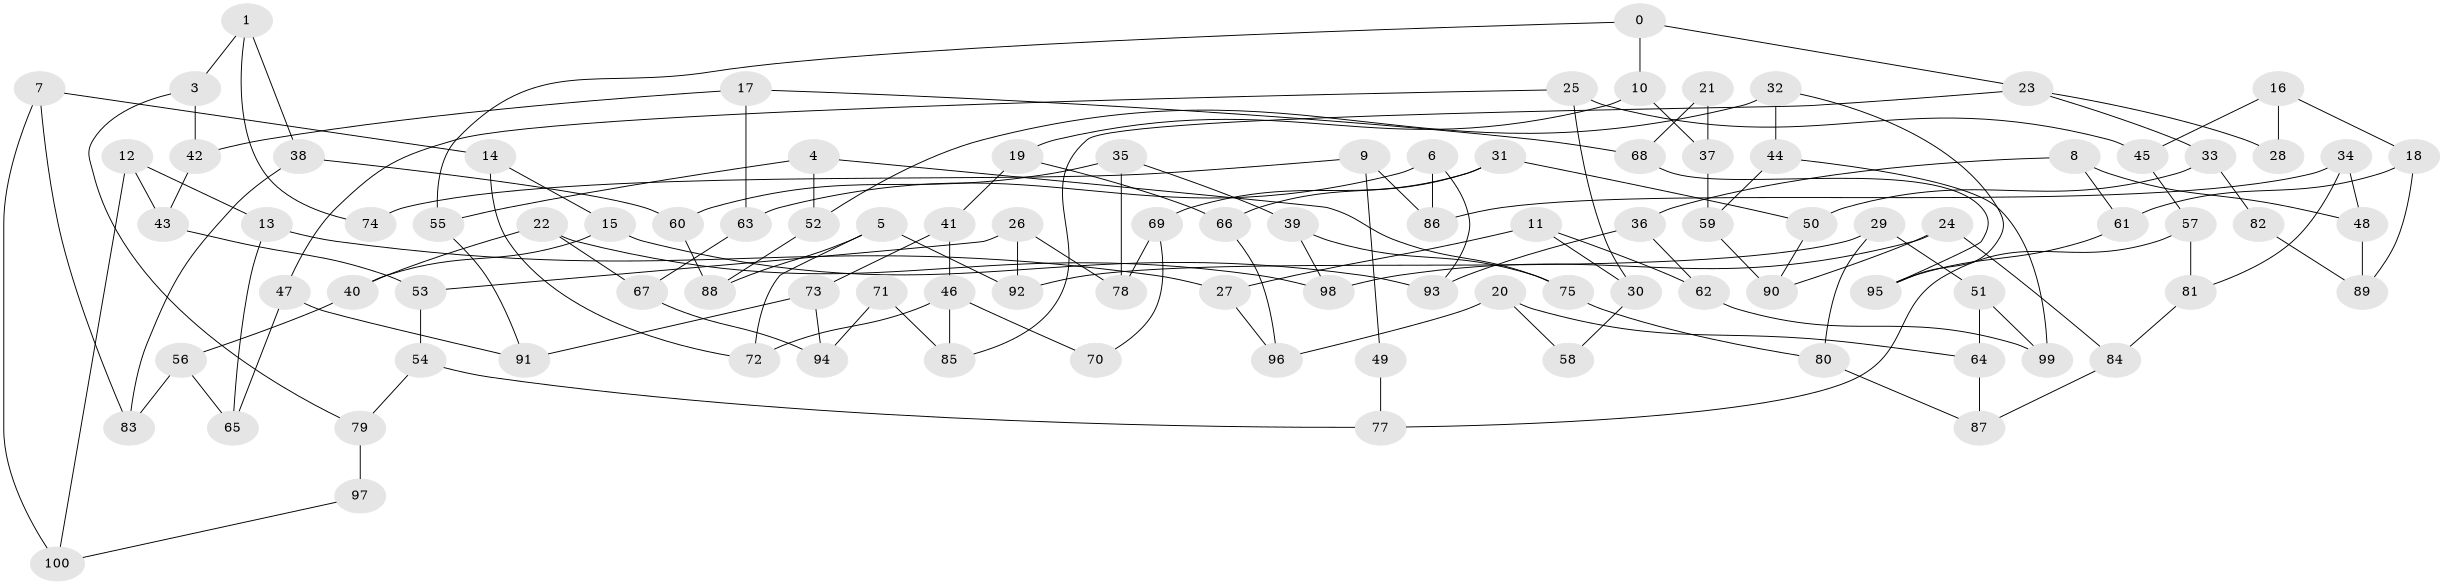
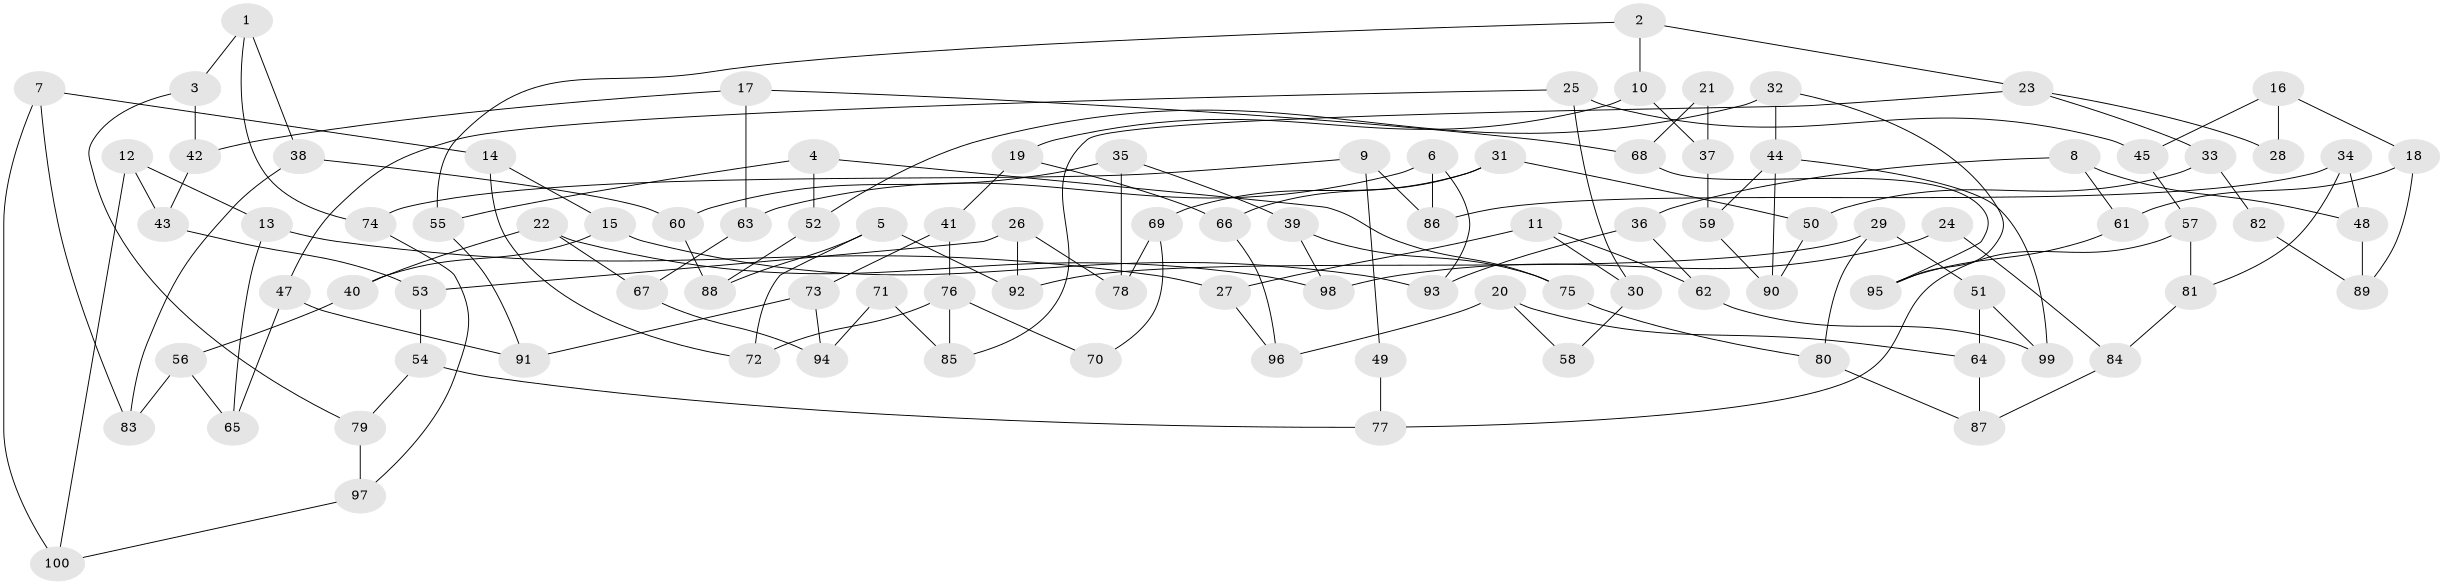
node "0": label "0" -> "2"
edge "24" -- "90": now "44" -- "90"
node "46": label "46" -> "76"
edge "74" -- "97": added
